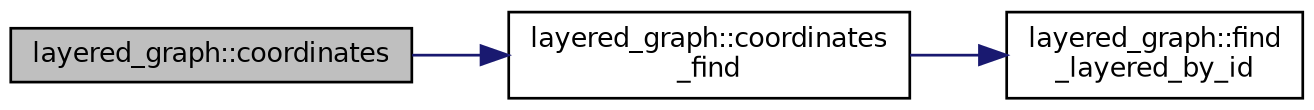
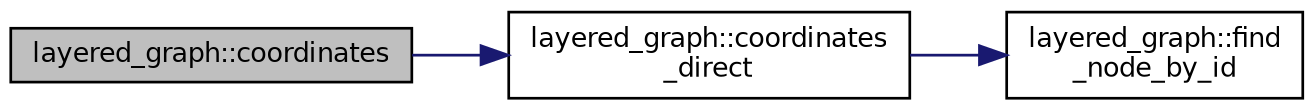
node "layered_graph::coordinates _find": label "layered_graph::coordinates _find" -> "layered_graph::coordinates _direct"
node "layered_graph::find _layered_by_id": label "layered_graph::find _layered_by_id" -> "layered_graph::find _node_by_id"
